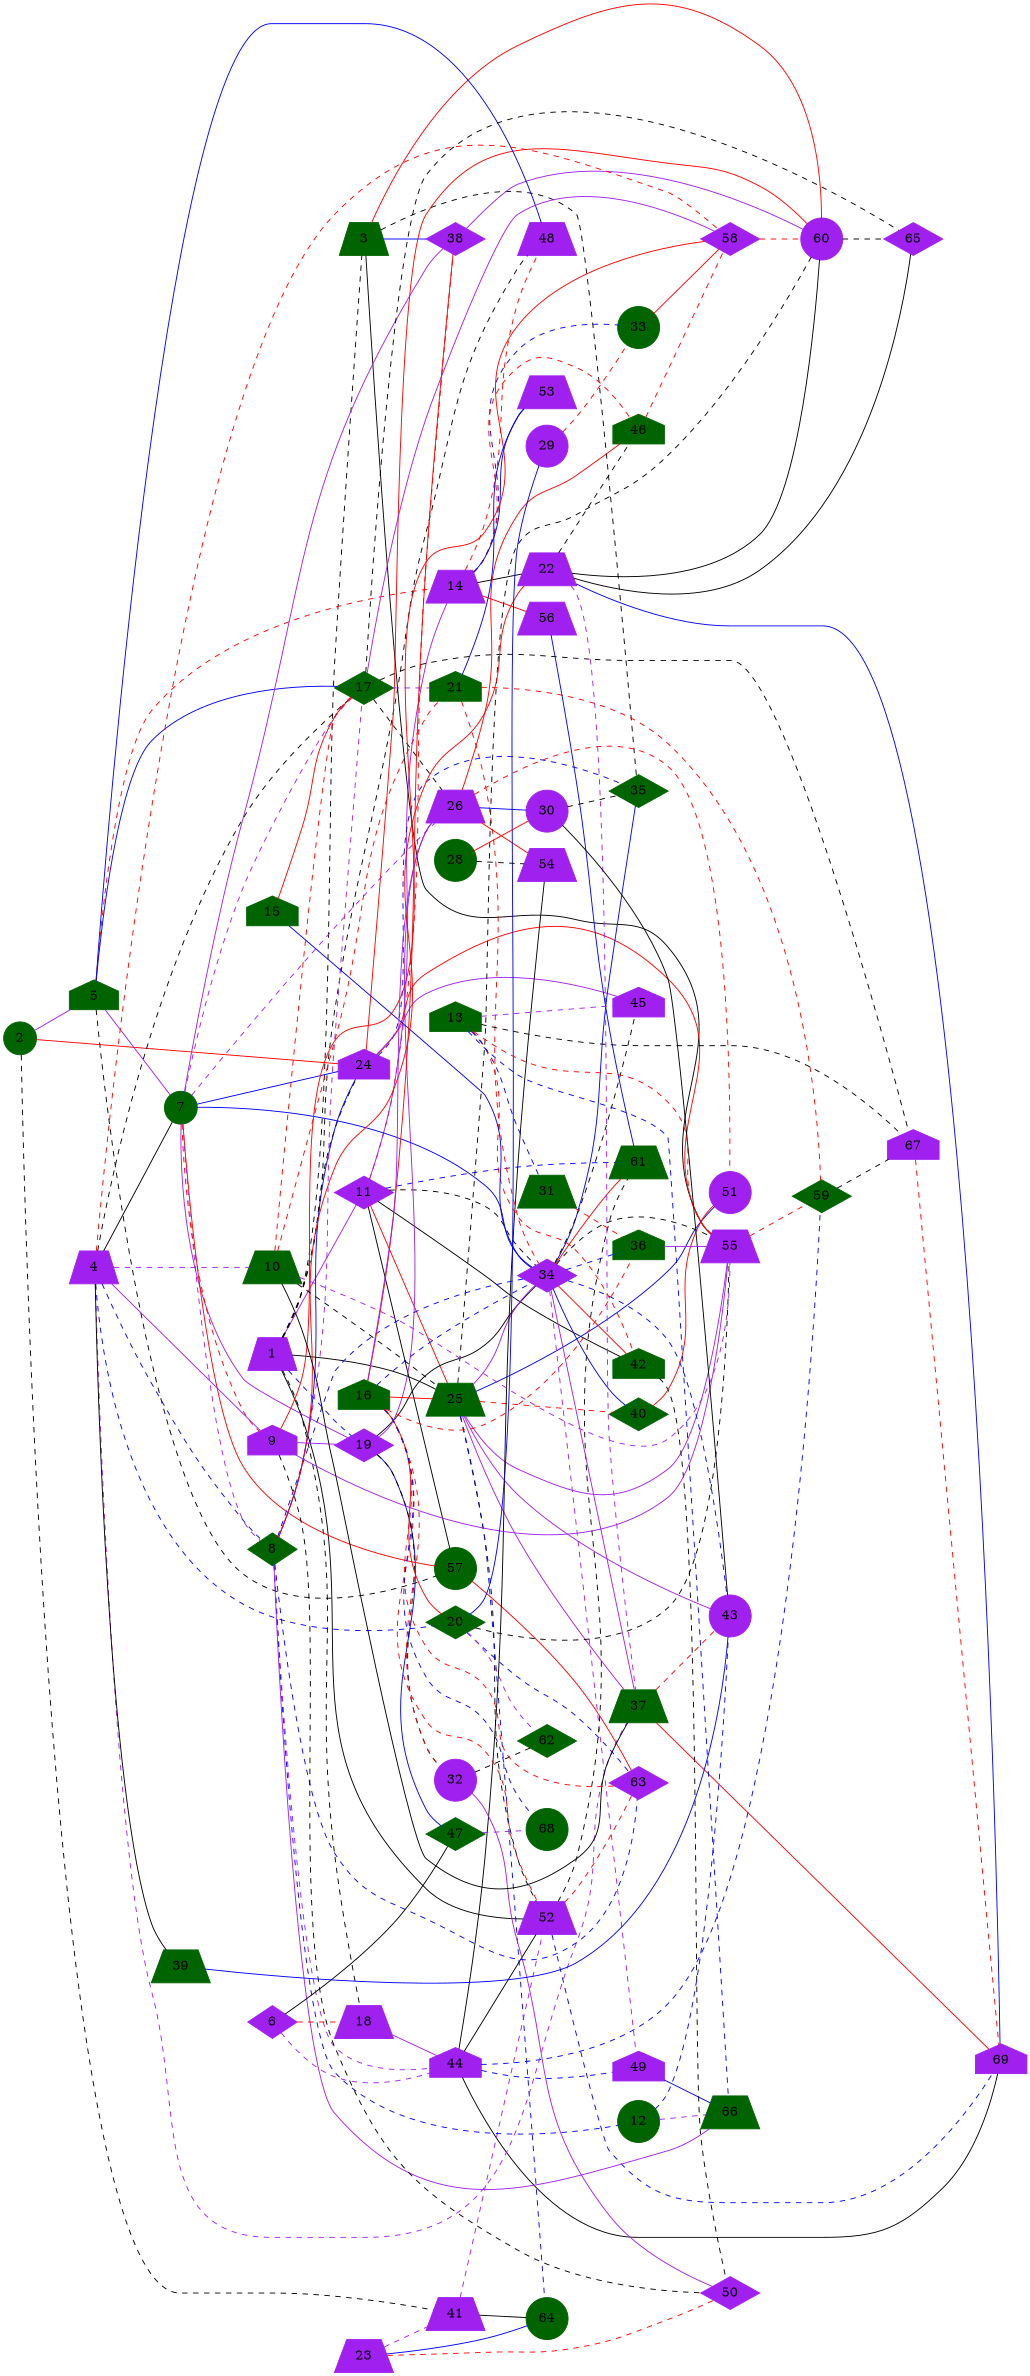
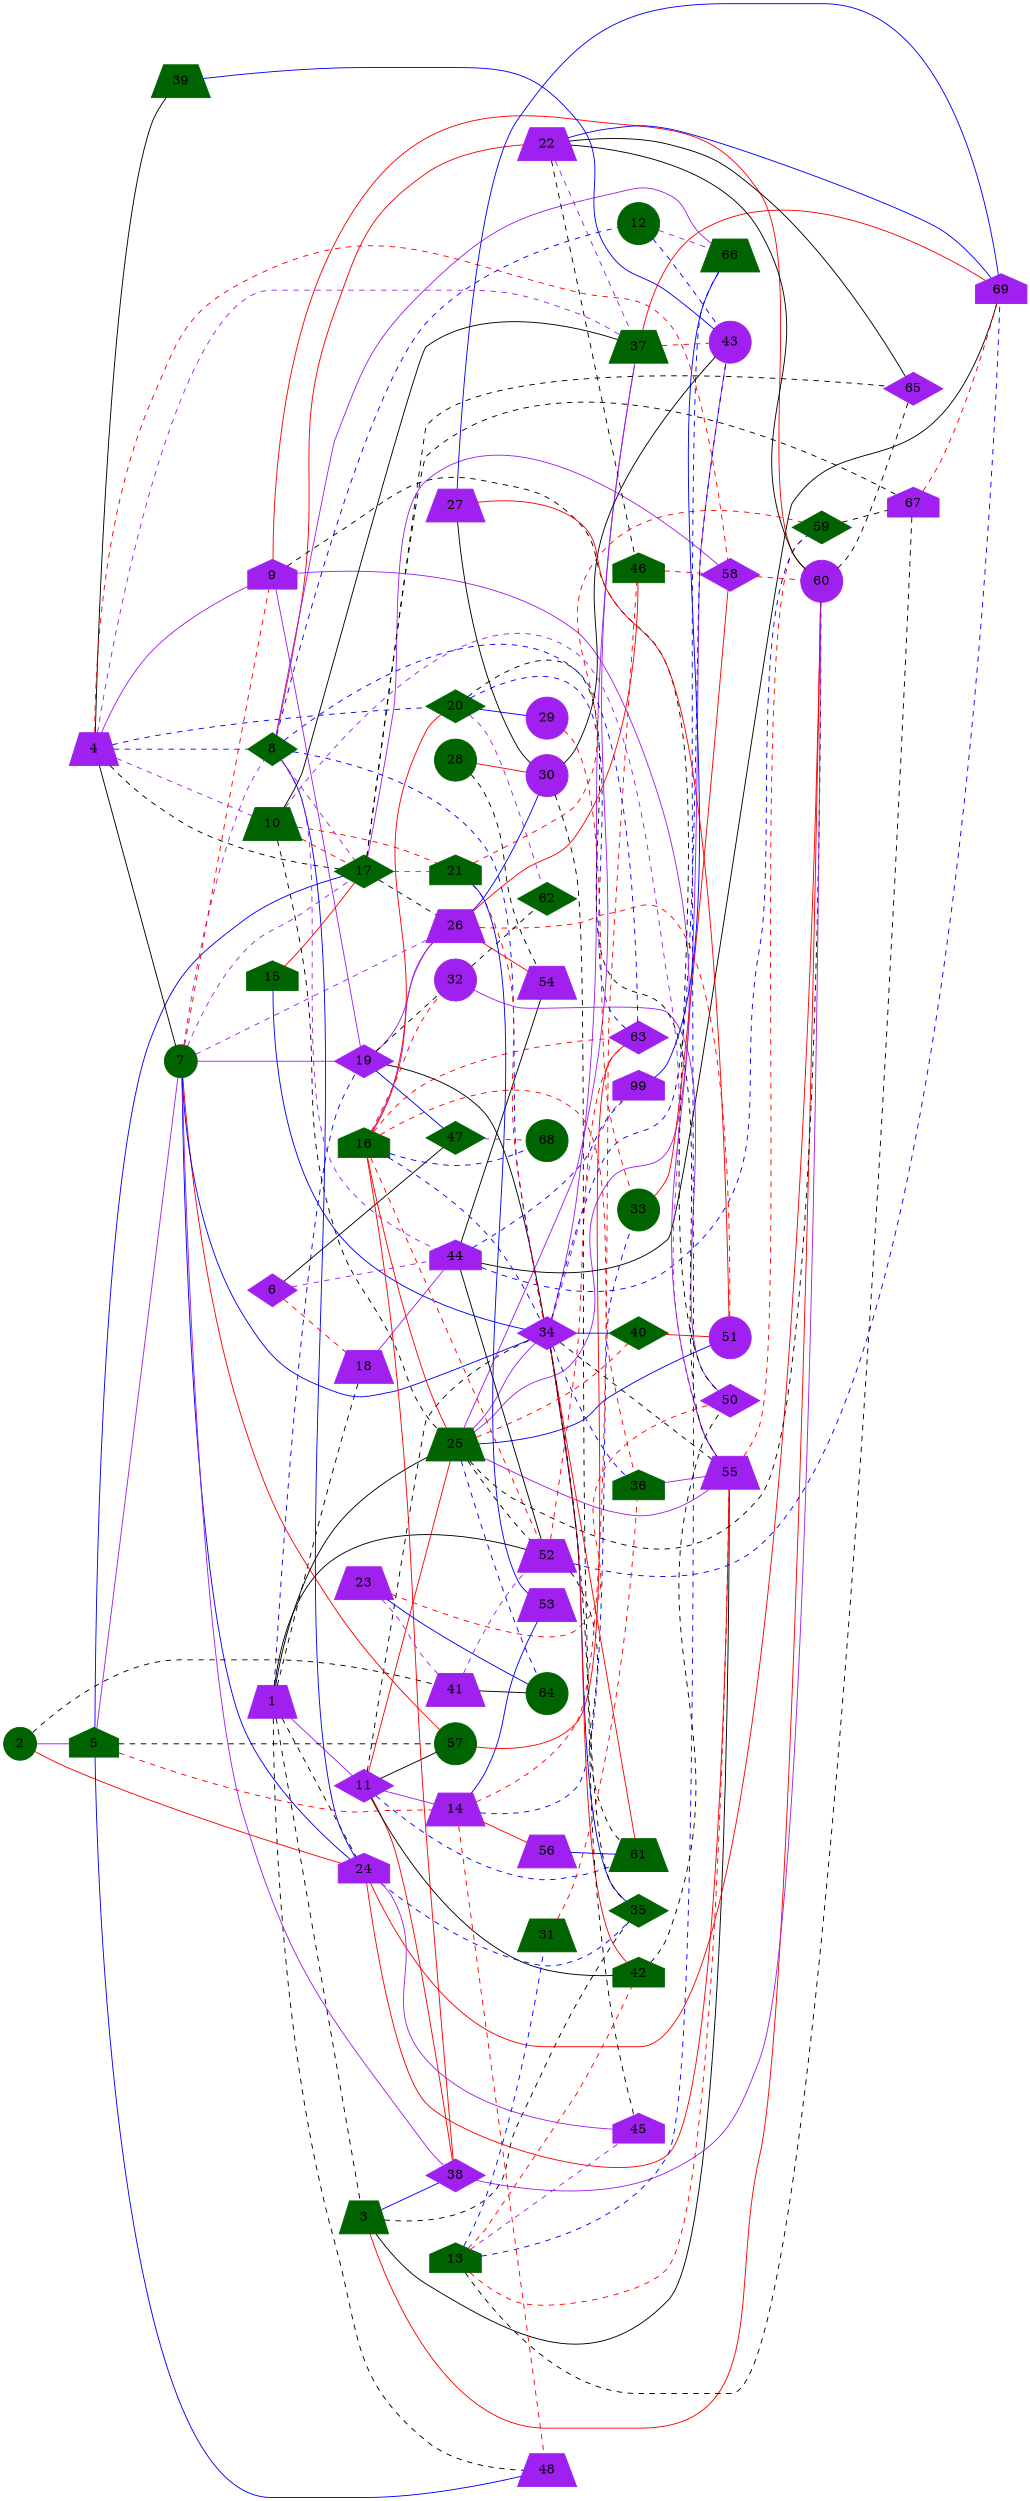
node "27": added
edge "22" -- "14": removed
edge "58" -- "9": now "60" -- "9"
edge "38" -- "11": style dashed -> solid
node "49": label "49" -> "99"
